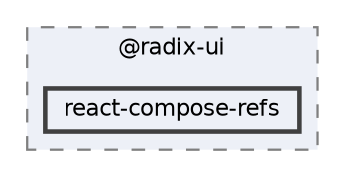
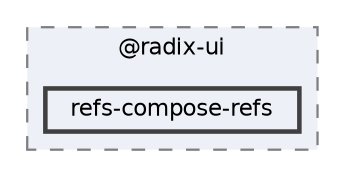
node "react-compose-refs": label "react-compose-refs" -> "refs-compose-refs"
